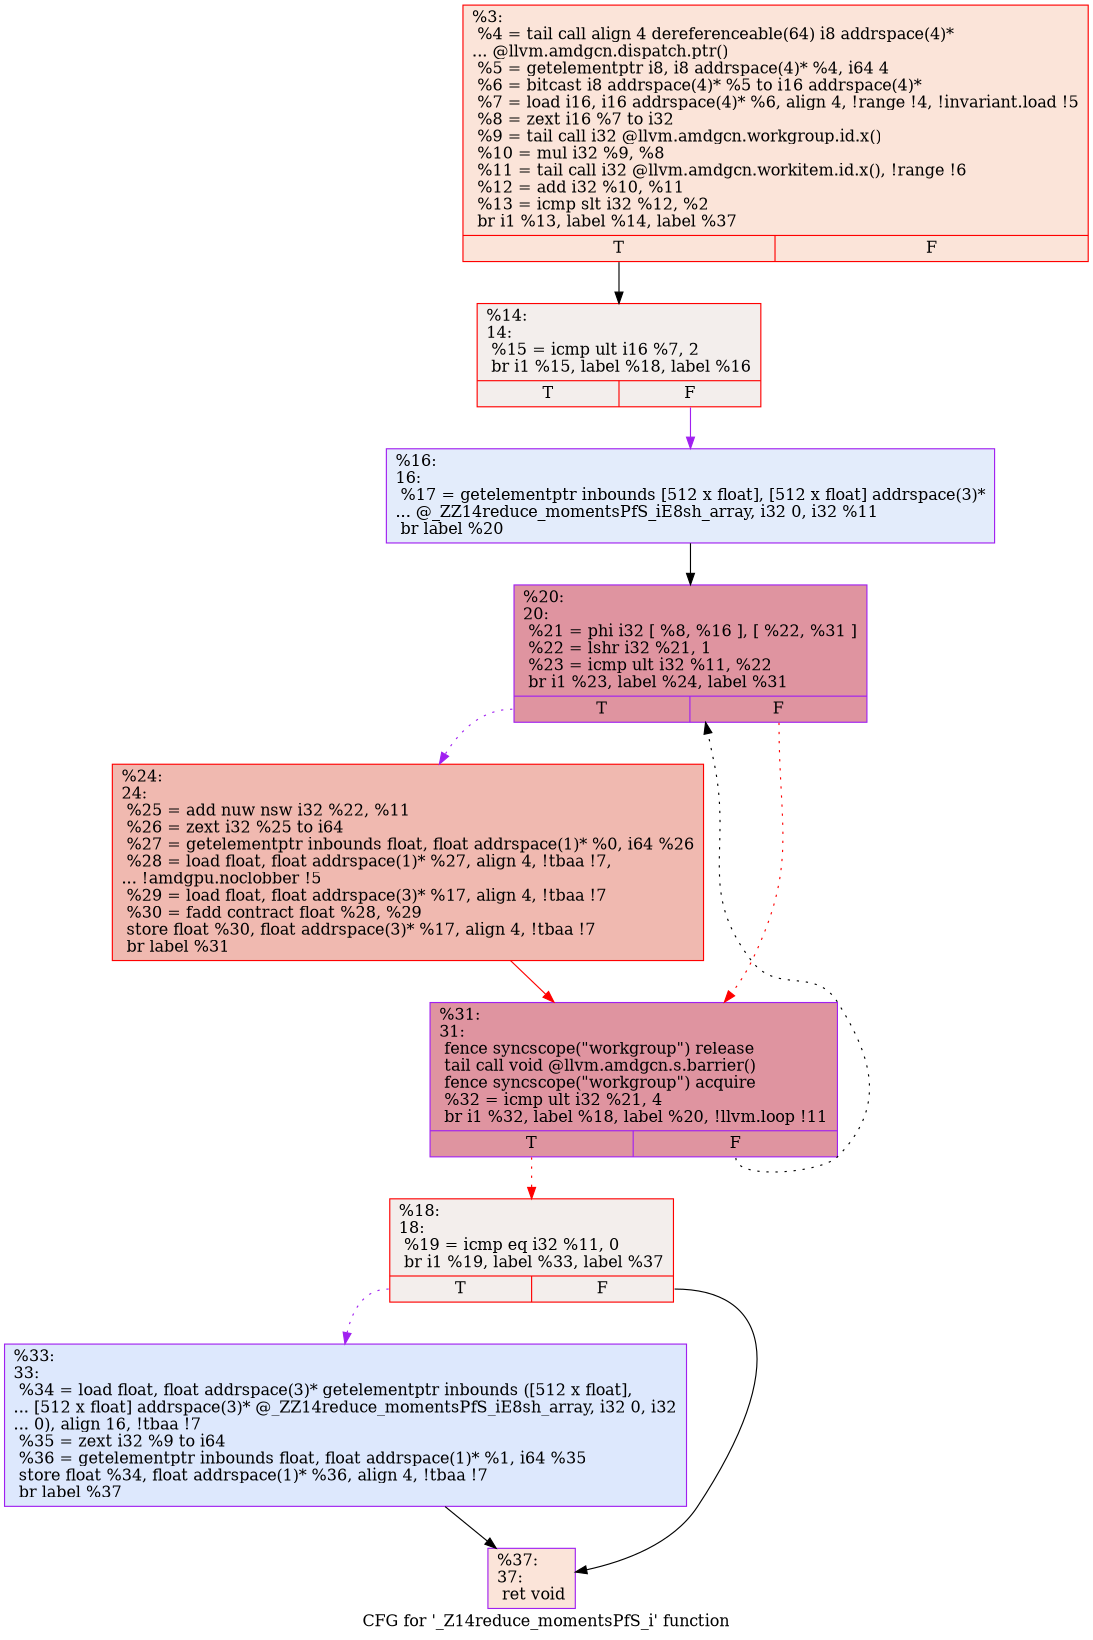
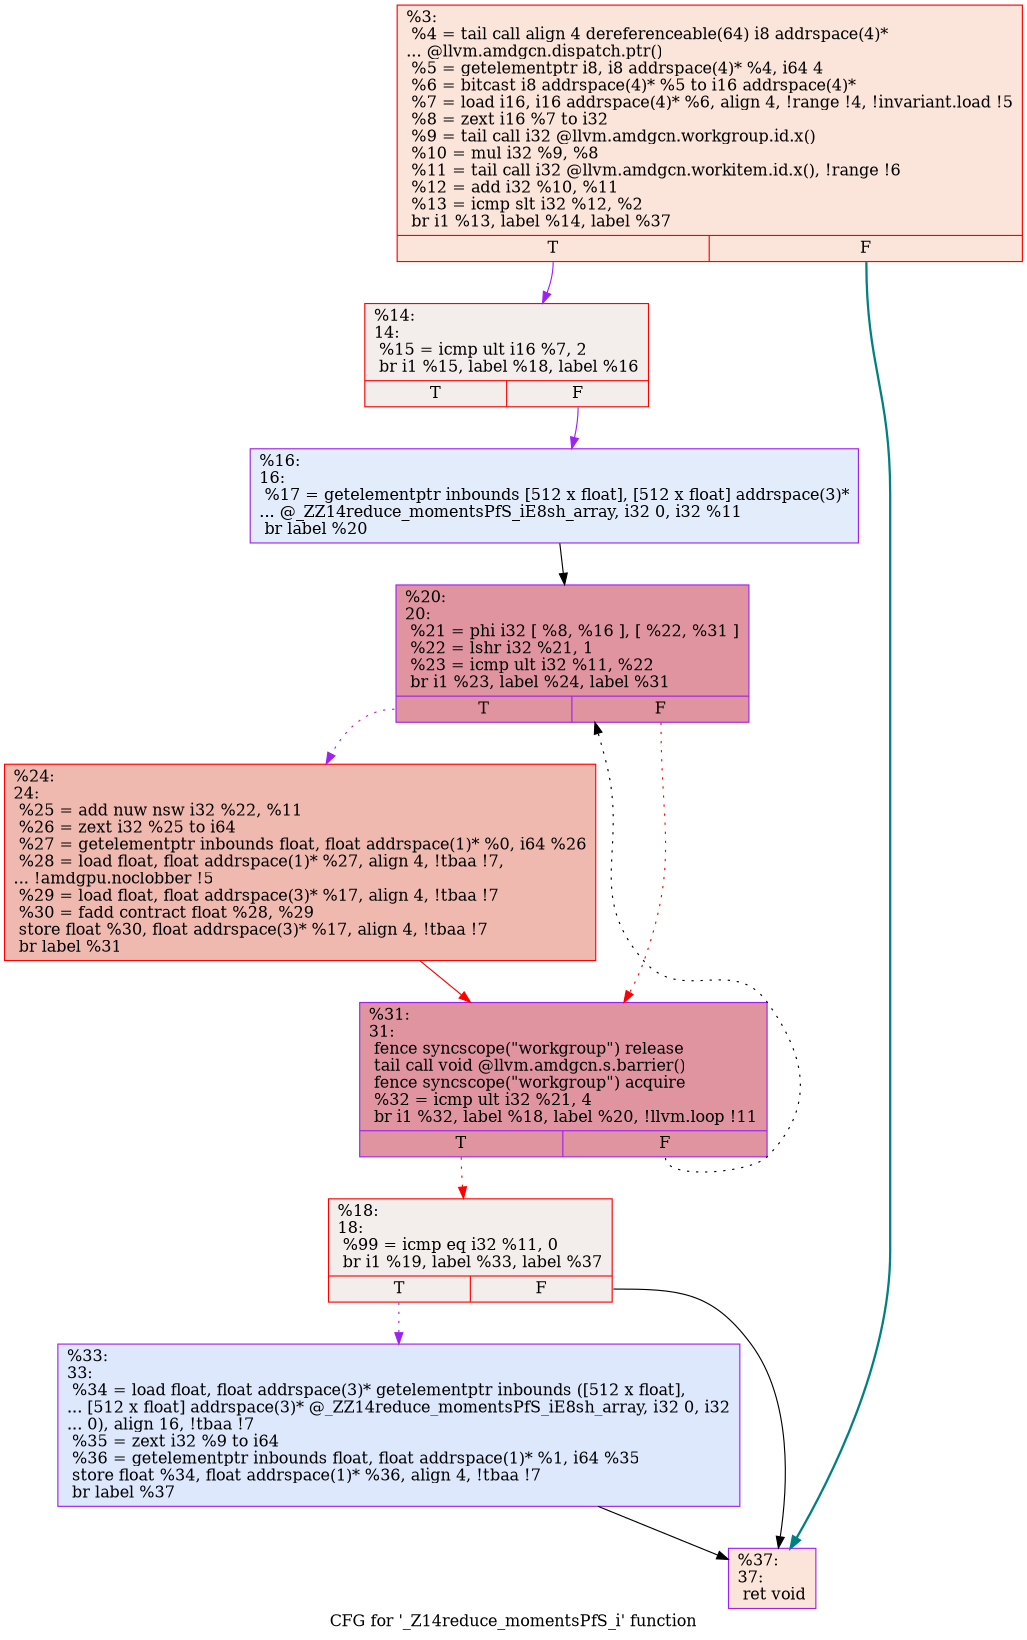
edge "%3:" -> "%14:": color black -> purple
edge "%3:" -> "%37:": added
node "%18:": text "%19 = icmp eq i32 %11, 0" -> "%99 = icmp eq i32 %11, 0"
